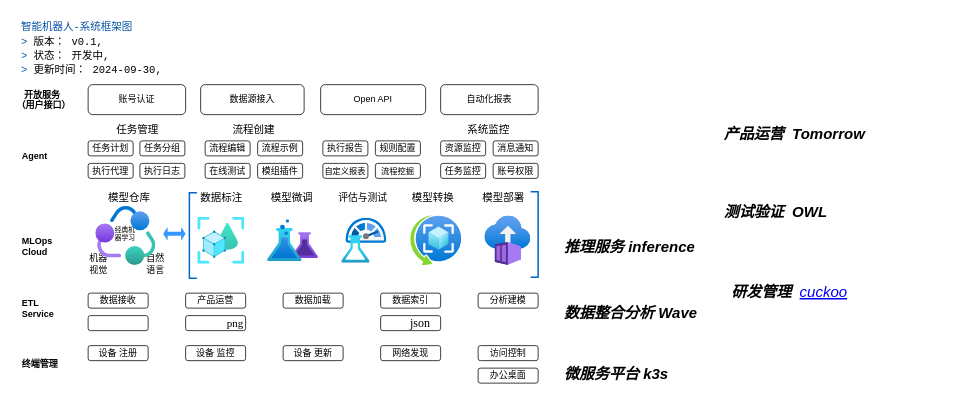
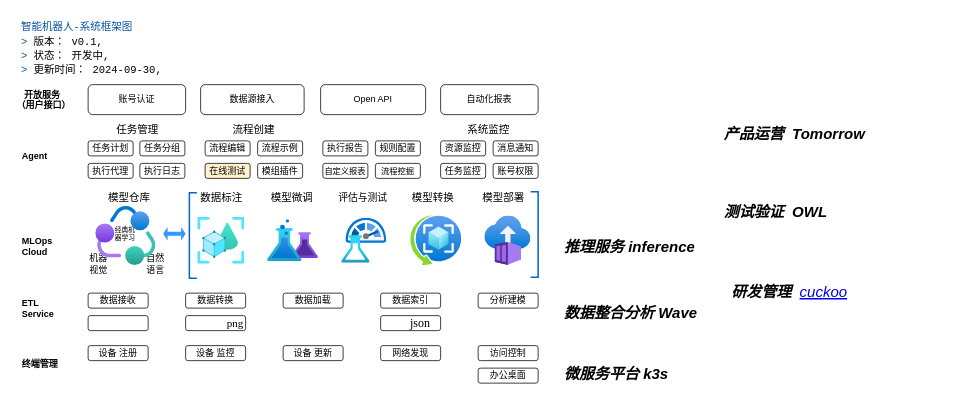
node "在线测试": fillcolor #ffffff -> #fff2cc
node "产品运营": label "产品运营" -> "数据转换"
